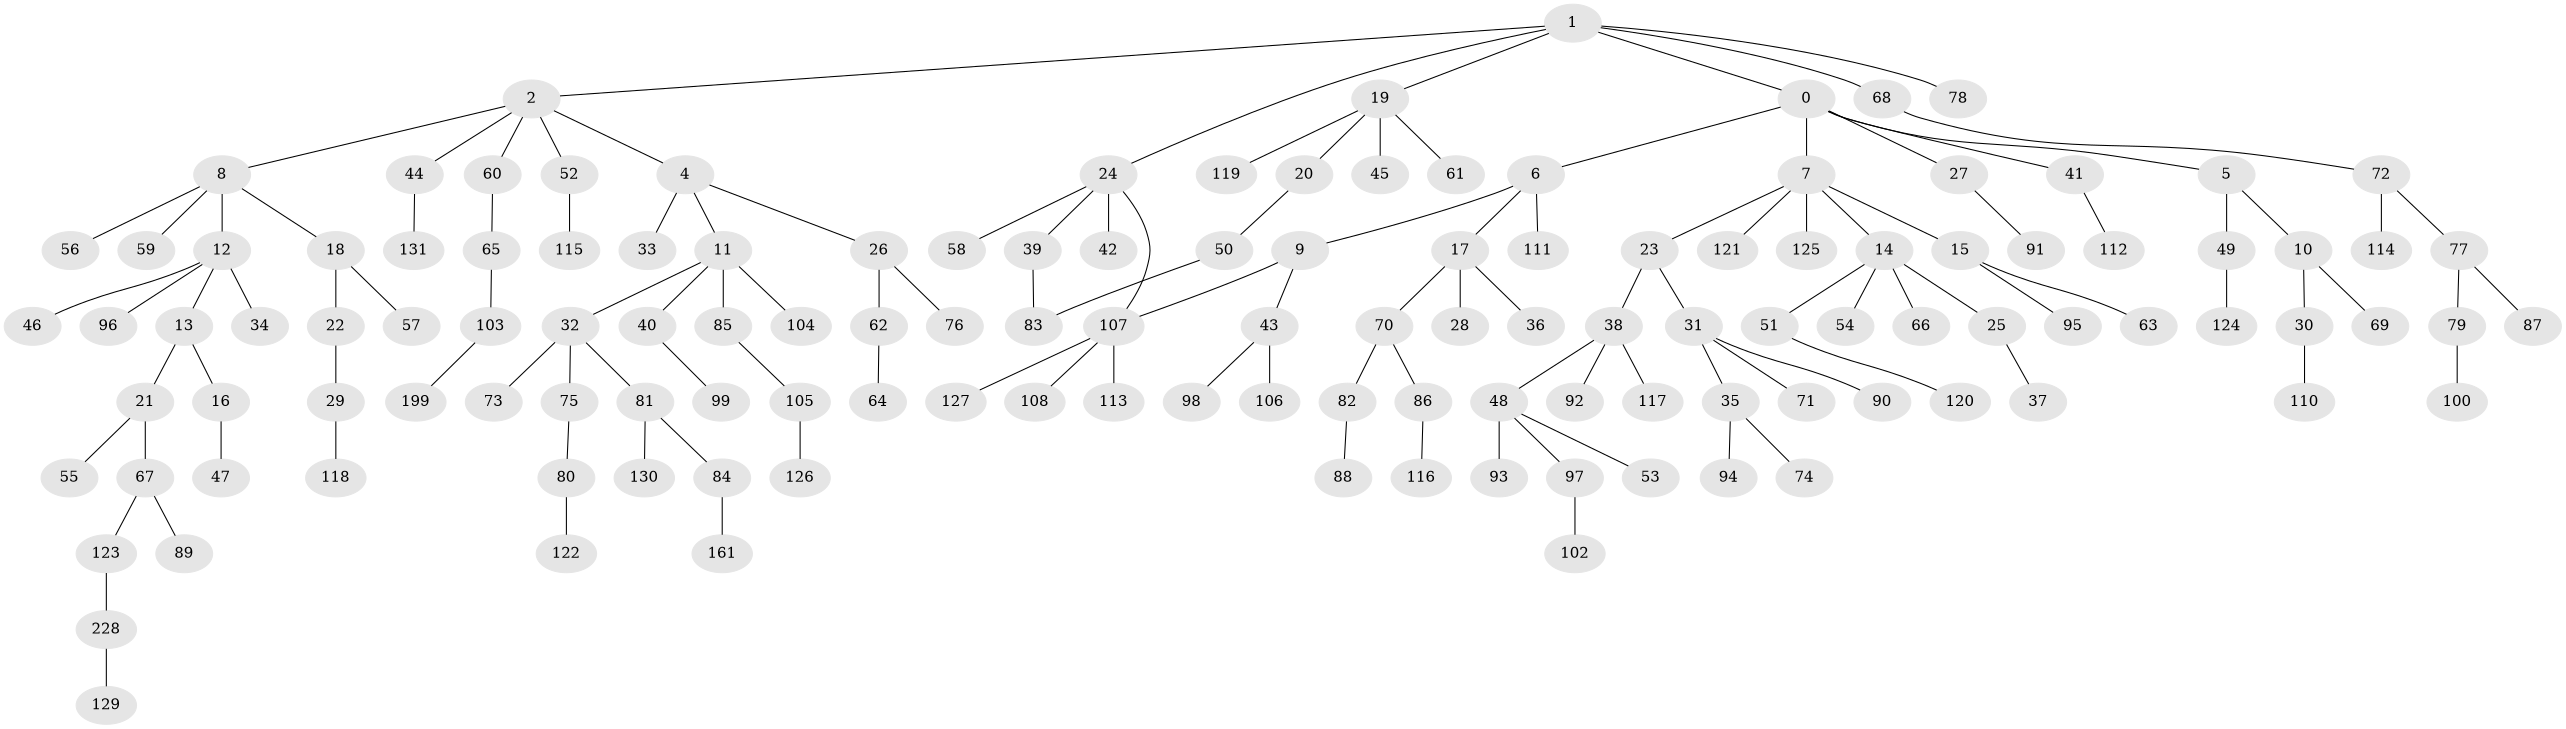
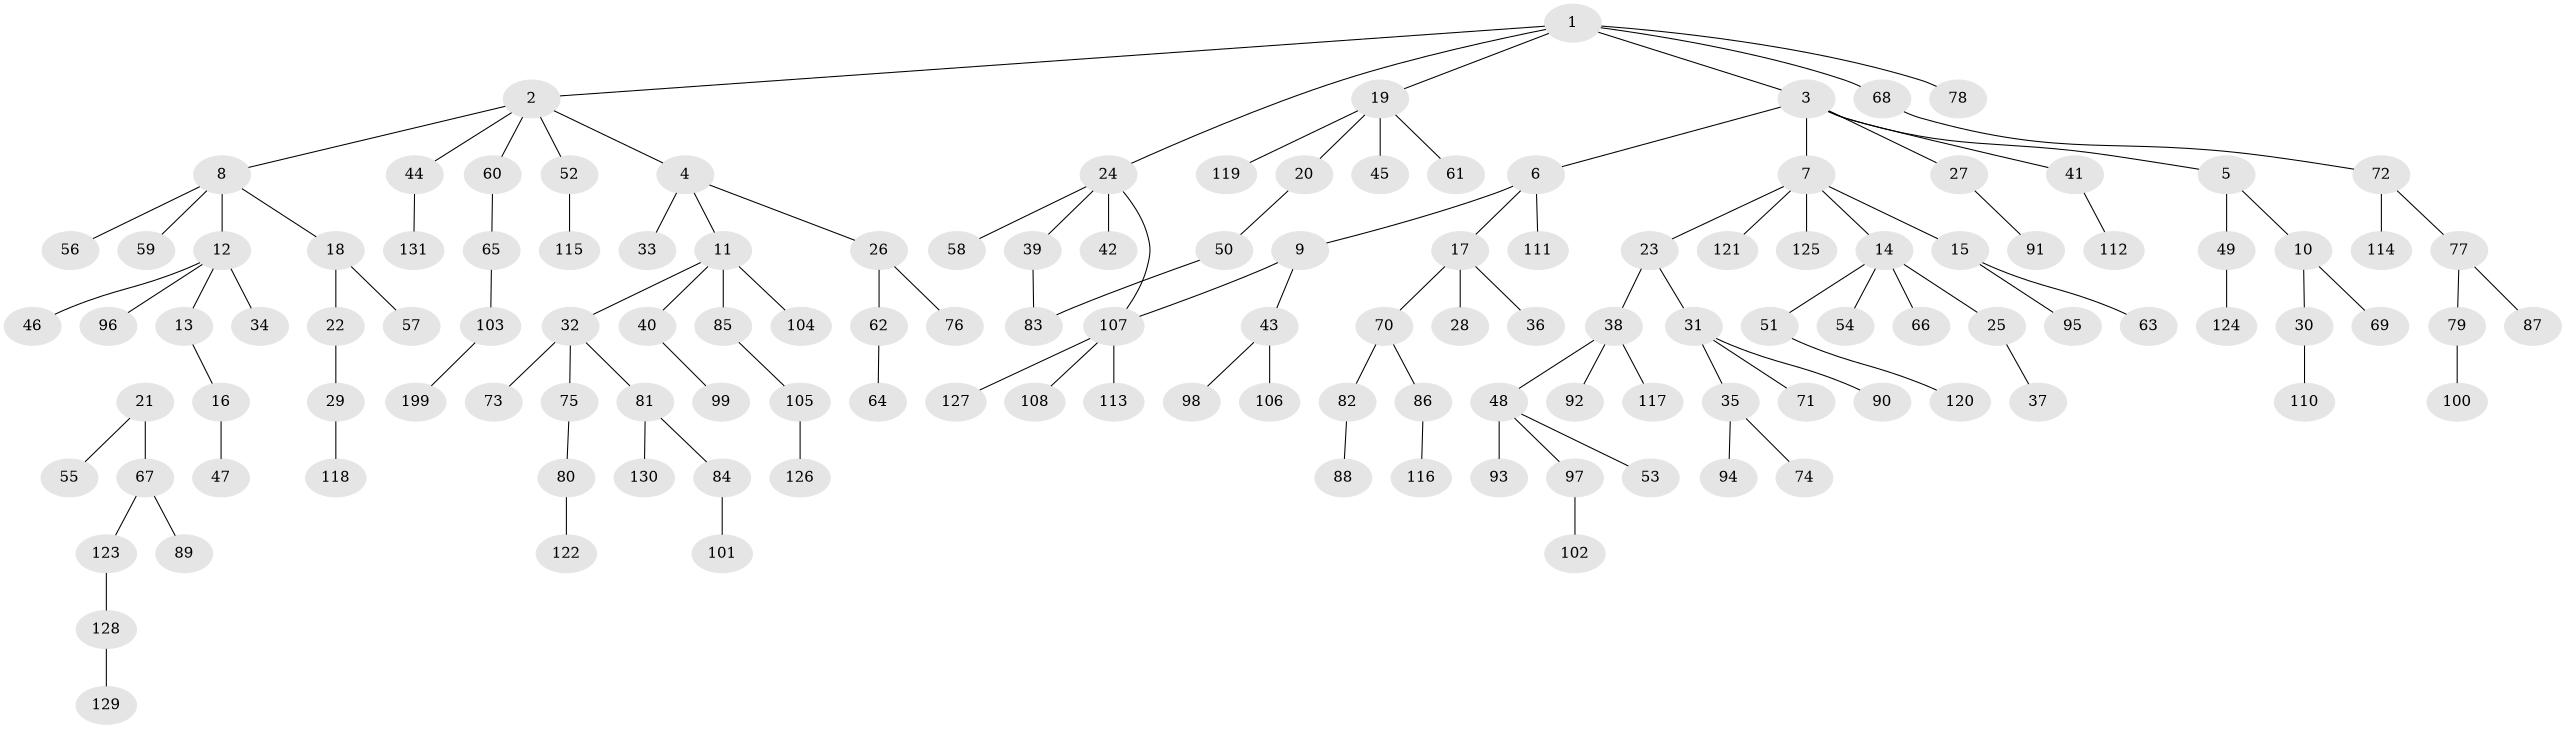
node "0": label "0" -> "3"
edge "13" -- "21": removed
node "161": label "161" -> "101"
node "228": label "228" -> "128"
